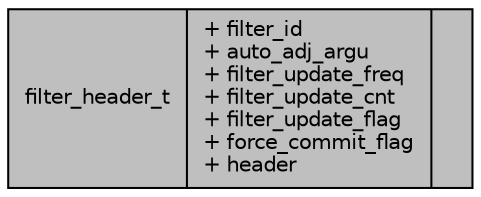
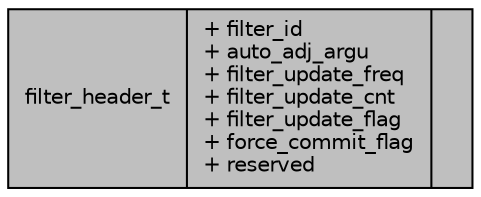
node "filter_header_t": text "+ header" -> "+ reserved"
